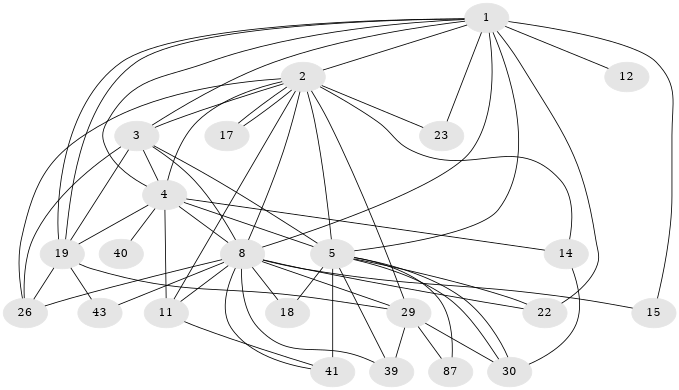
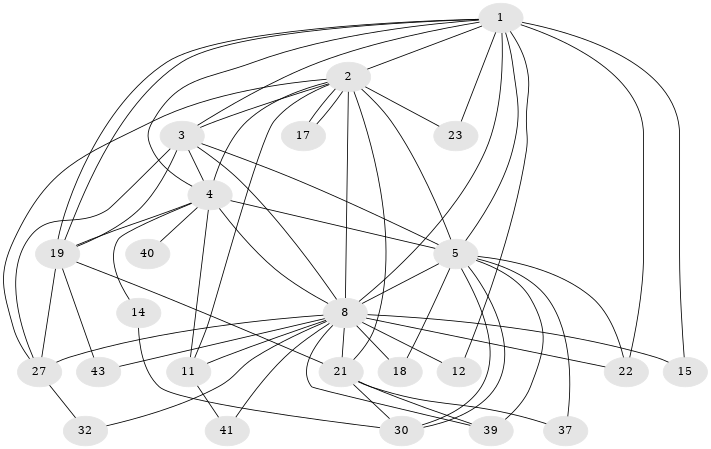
edge "2" -- "14": removed
node "26": label "26" -> "27"
edge "5" -- "41": now "5" -- "8"
node "29": label "29" -> "21"
edge "8" -- "12": added
node "87": label "87" -> "37"
node "32": added
